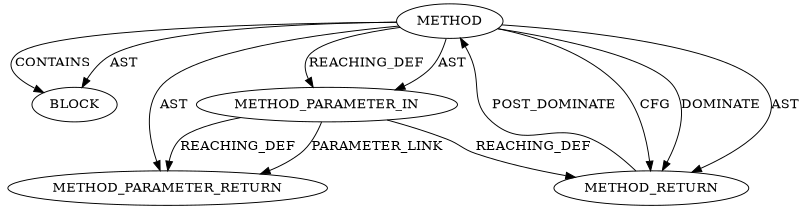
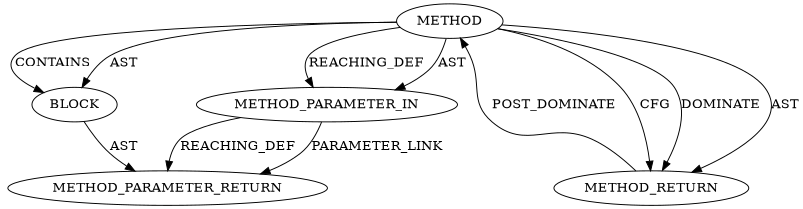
edge "METHOD" -> "METHOD_PARAMETER_RETURN": now "BLOCK" -> "METHOD_PARAMETER_RETURN"
edge "METHOD_PARAMETER_IN" -> "METHOD_RETURN": removed, label "REACHING_DEF"
